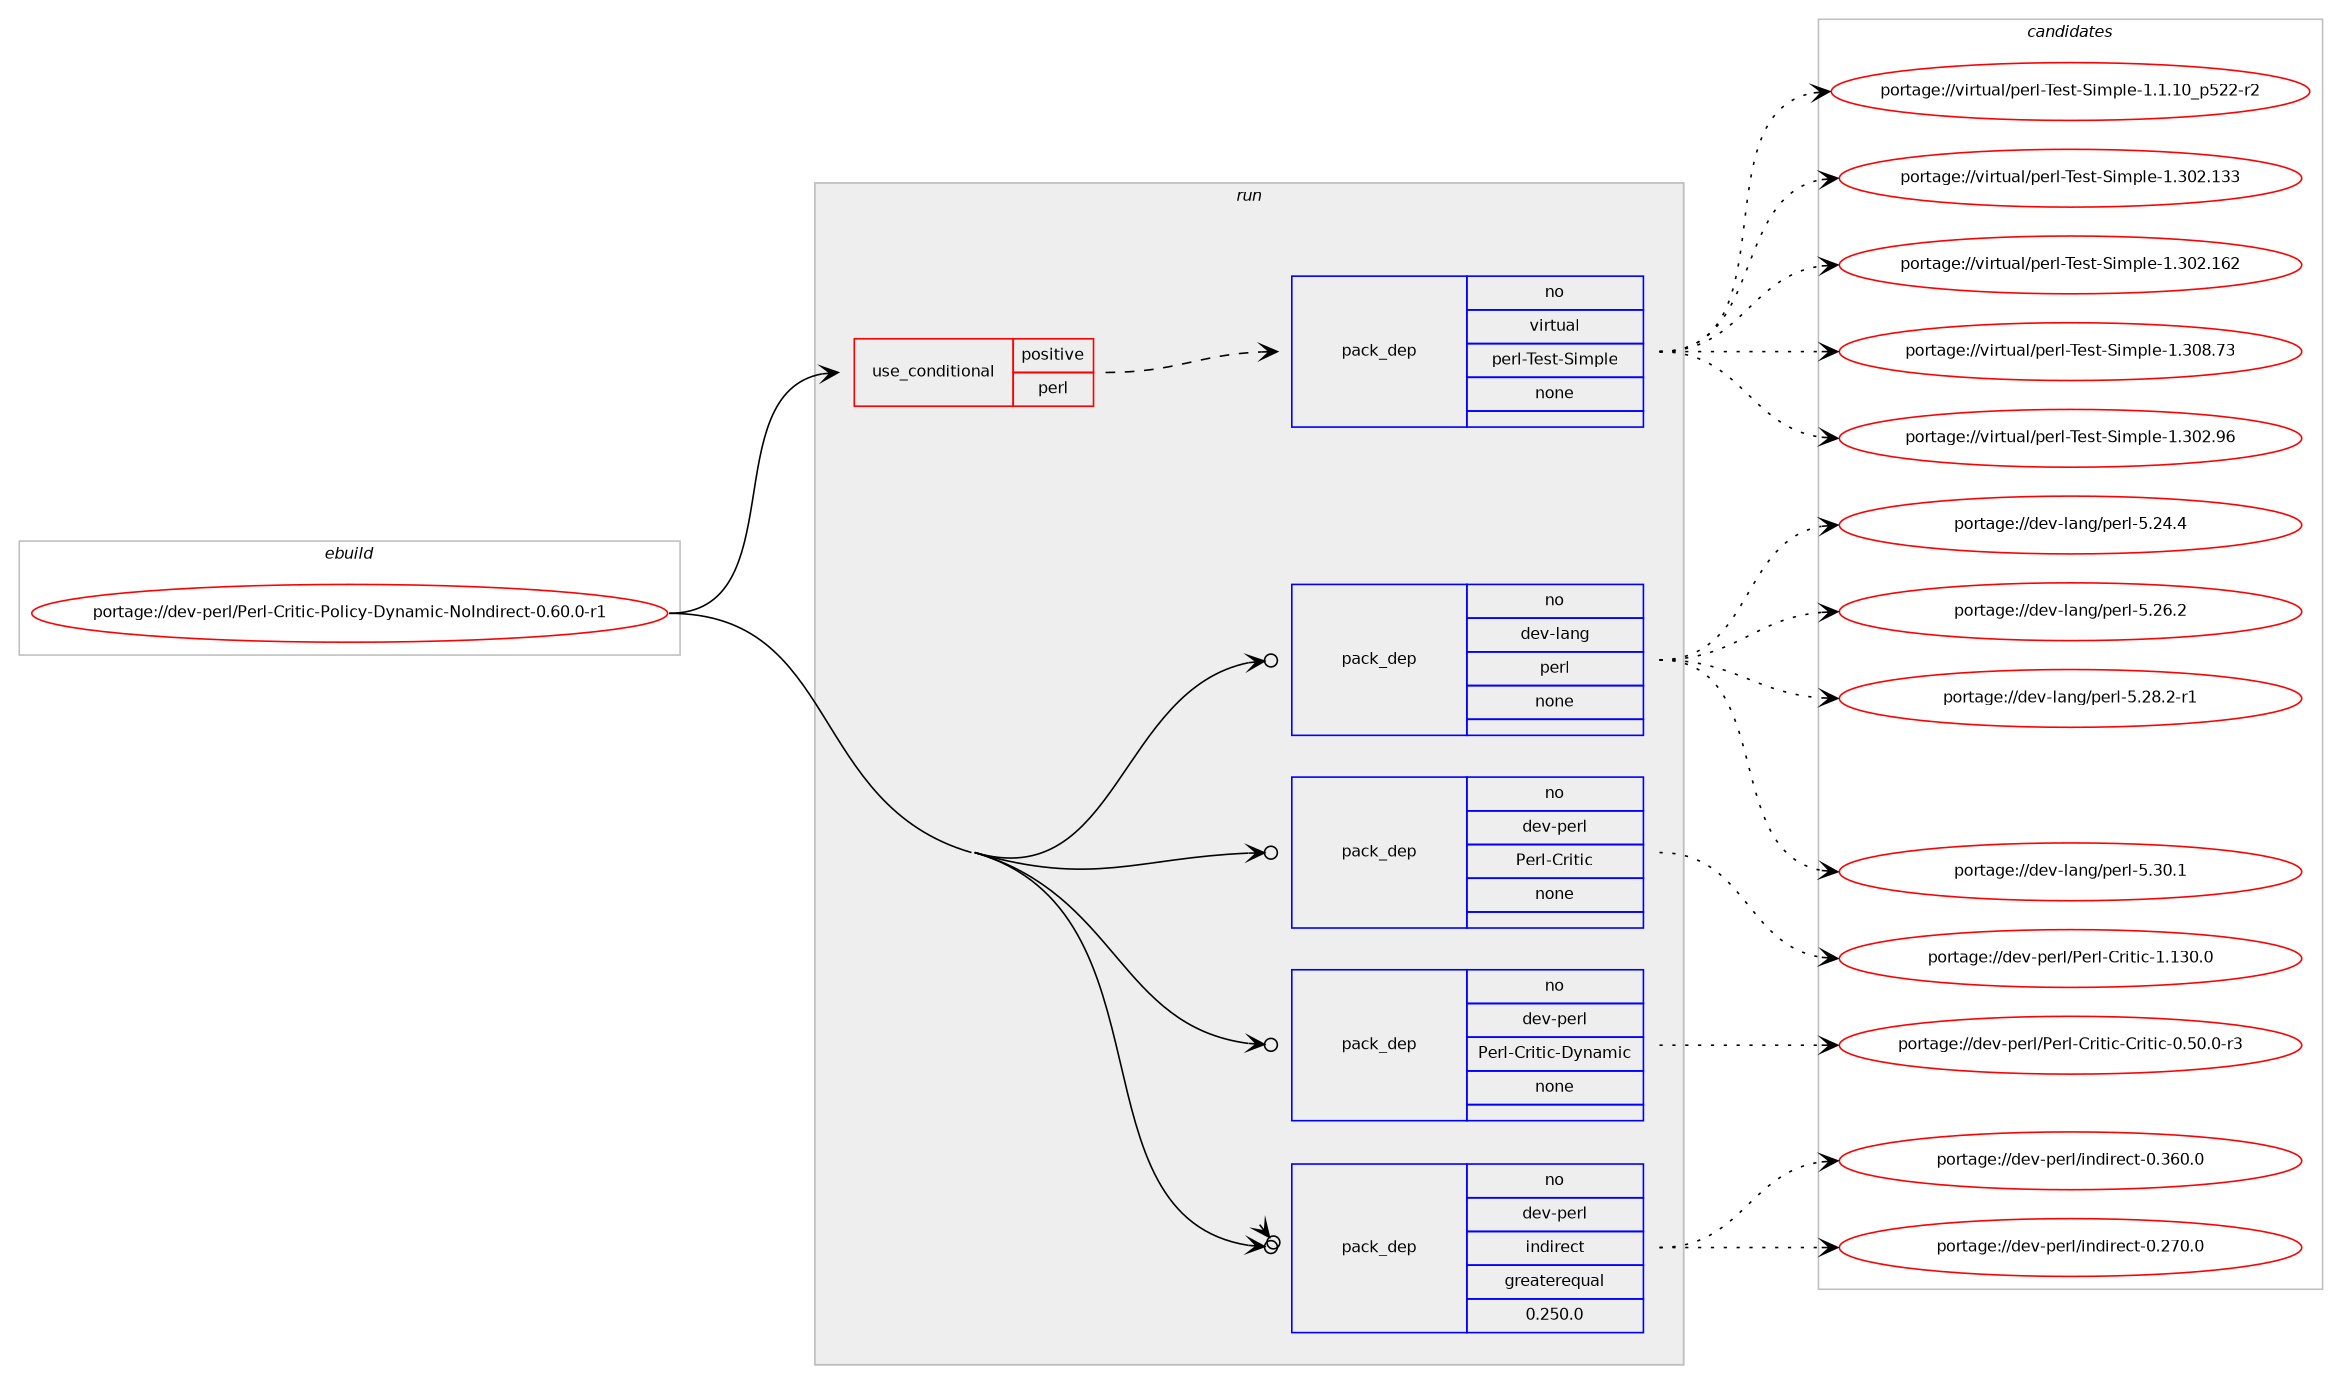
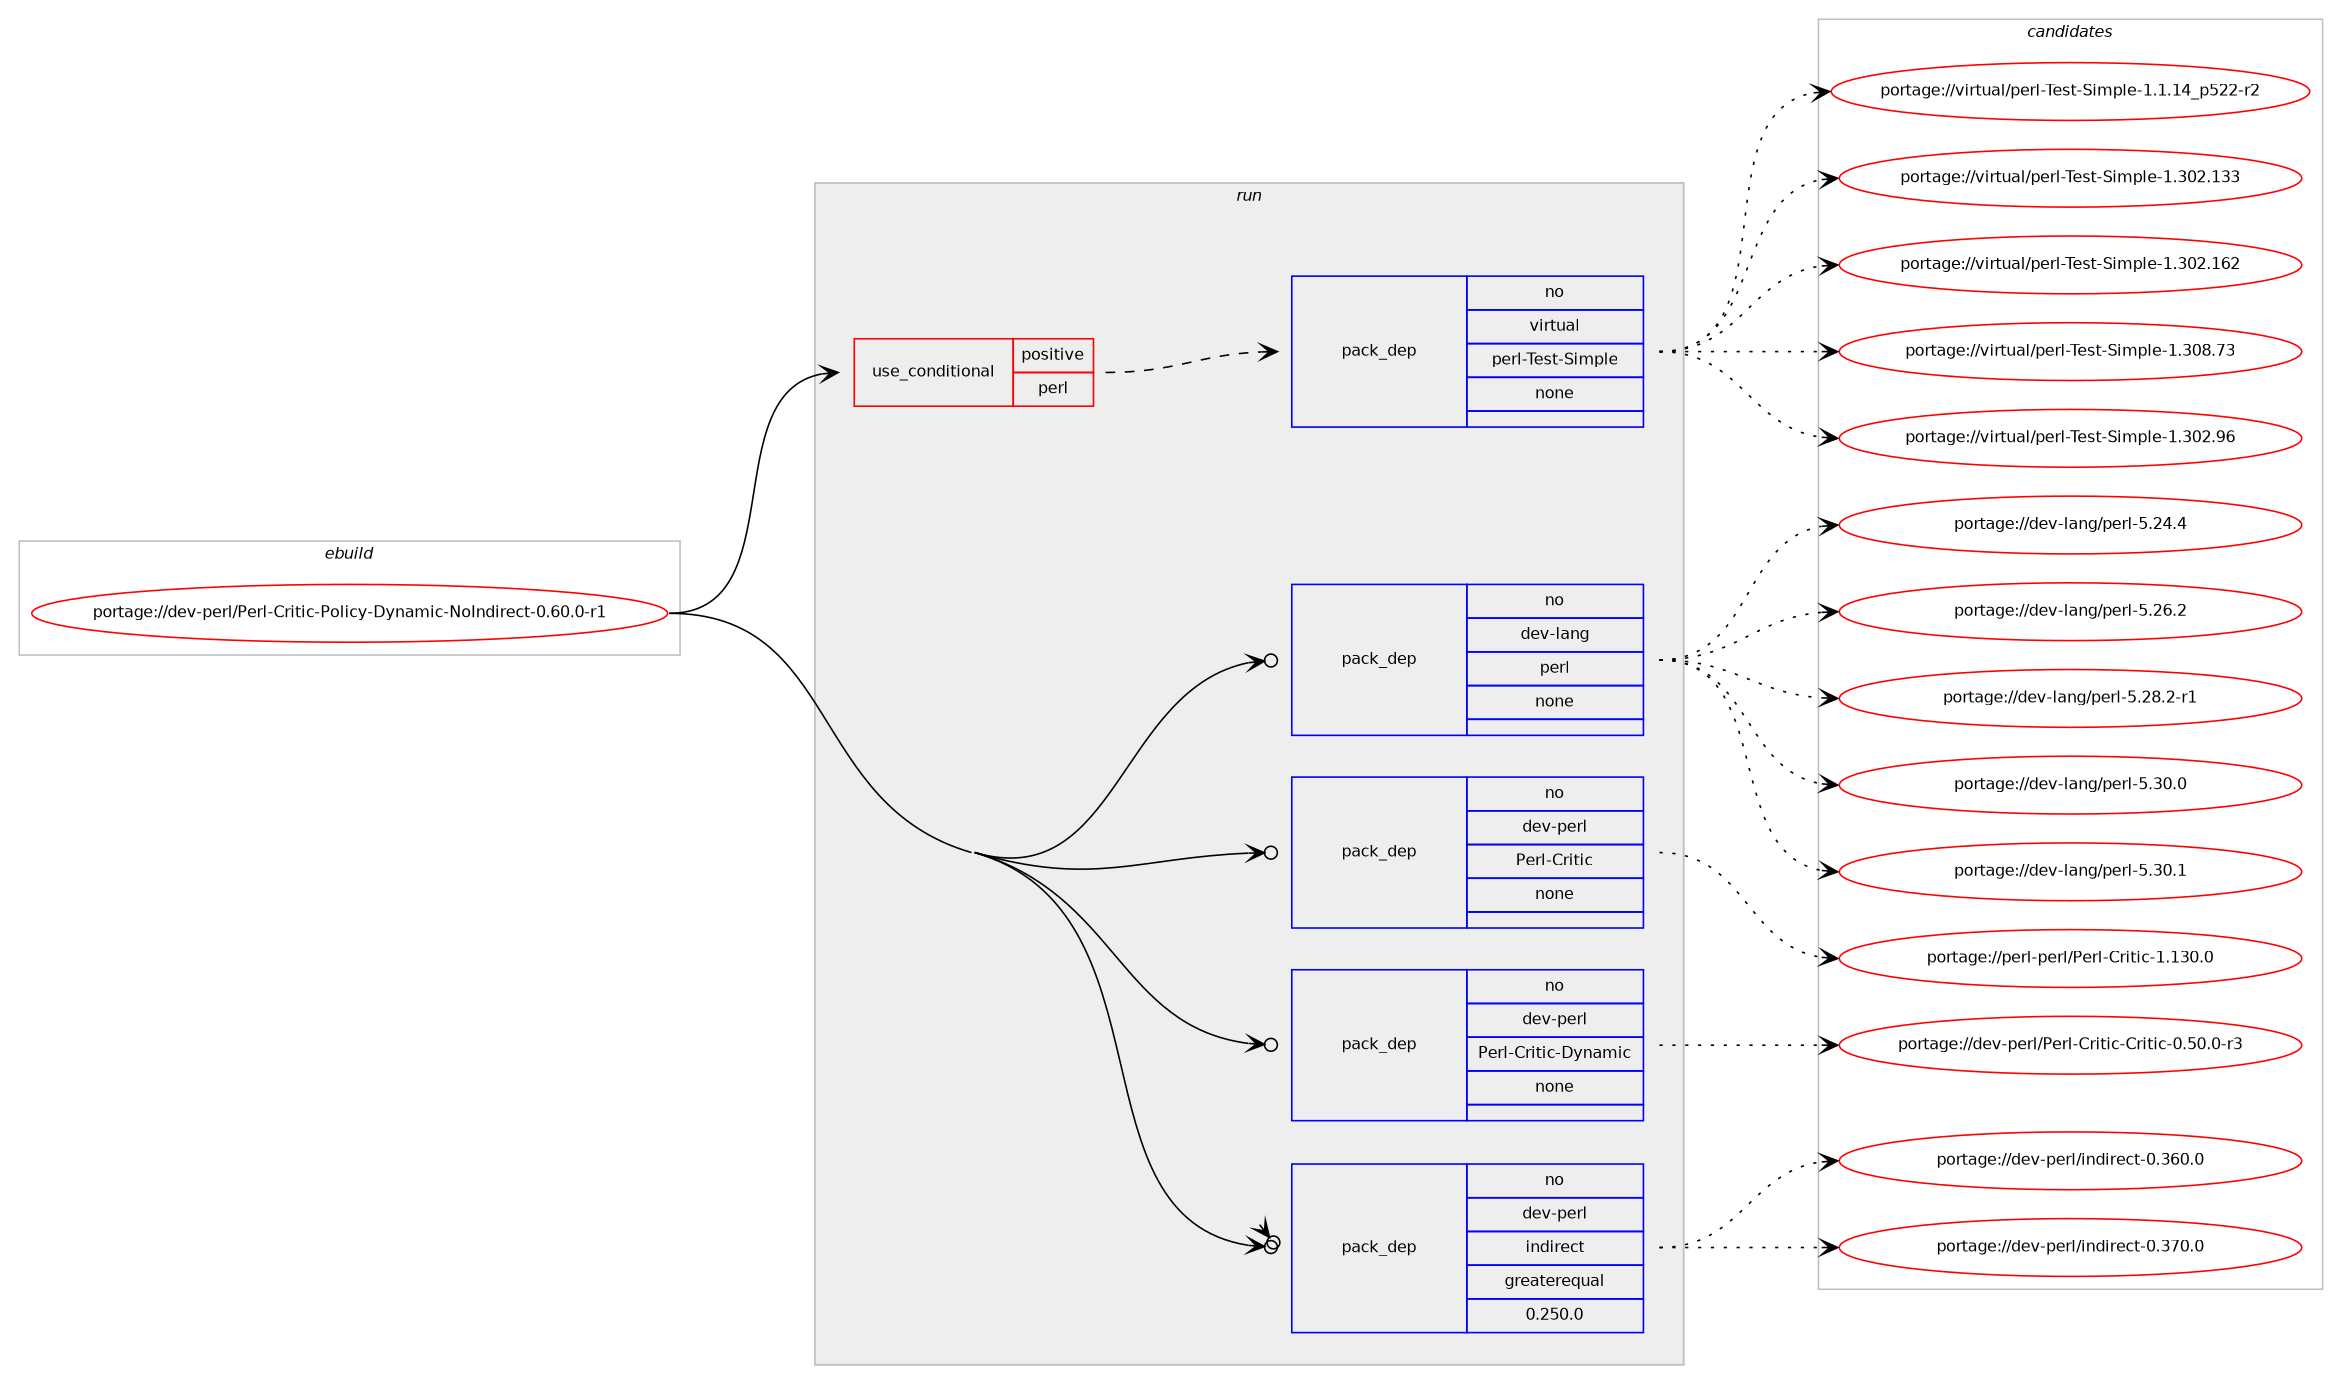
node "portage://virtual/perl-Test-Simple-1.1.10_p522-r2": label "portage://virtual/perl-Test-Simple-1.1.10_p522-r2" -> "portage://virtual/perl-Test-Simple-1.1.14_p522-r2"
node "portage://dev-lang/perl-5.30.0": added
node "portage://dev-perl/Perl-Critic-1.130.0": label "portage://dev-perl/Perl-Critic-1.130.0" -> "portage://perl-perl/Perl-Critic-1.130.0"
node "portage://dev-perl/indirect-0.270.0": label "portage://dev-perl/indirect-0.270.0" -> "portage://dev-perl/indirect-0.370.0"
